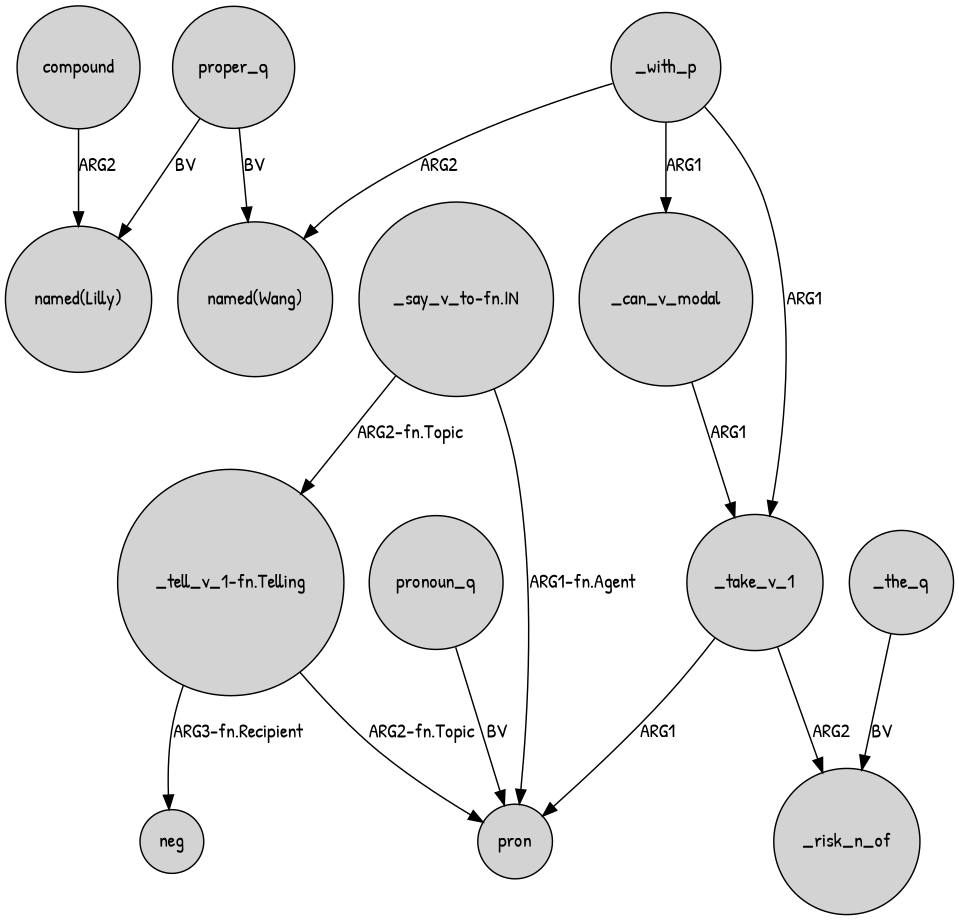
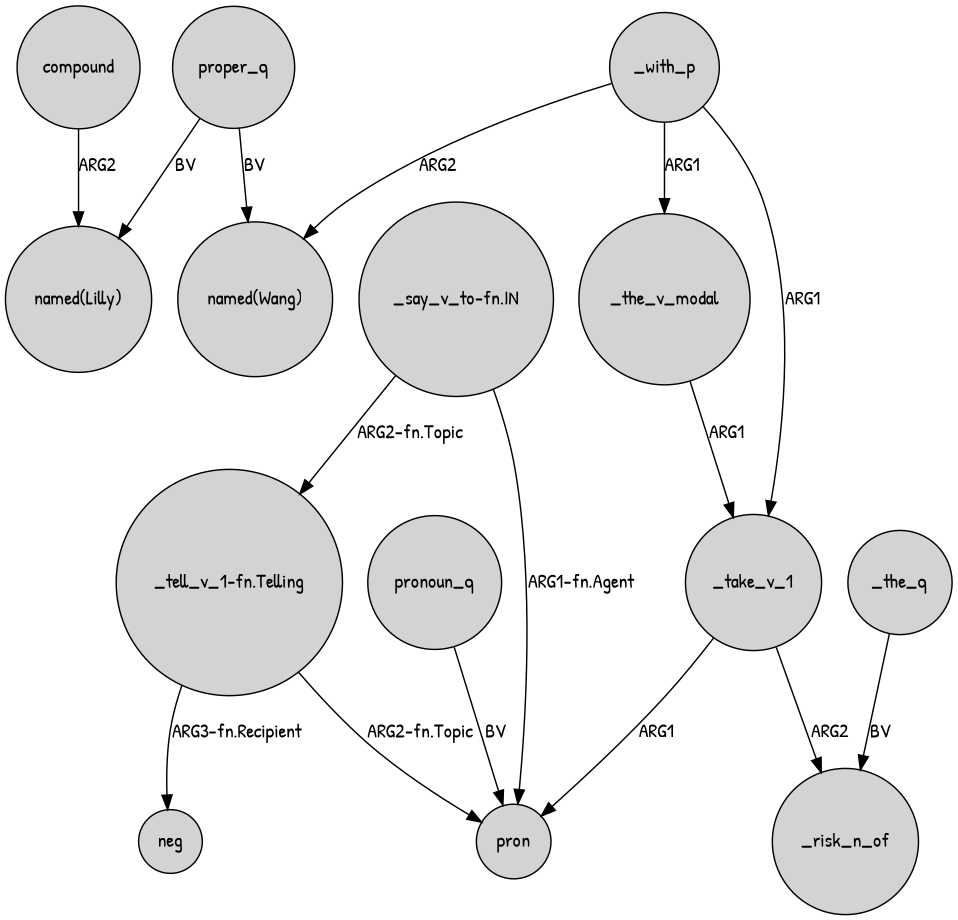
node "_can_v_modal": label "_can_v_modal" -> "_the_v_modal"
